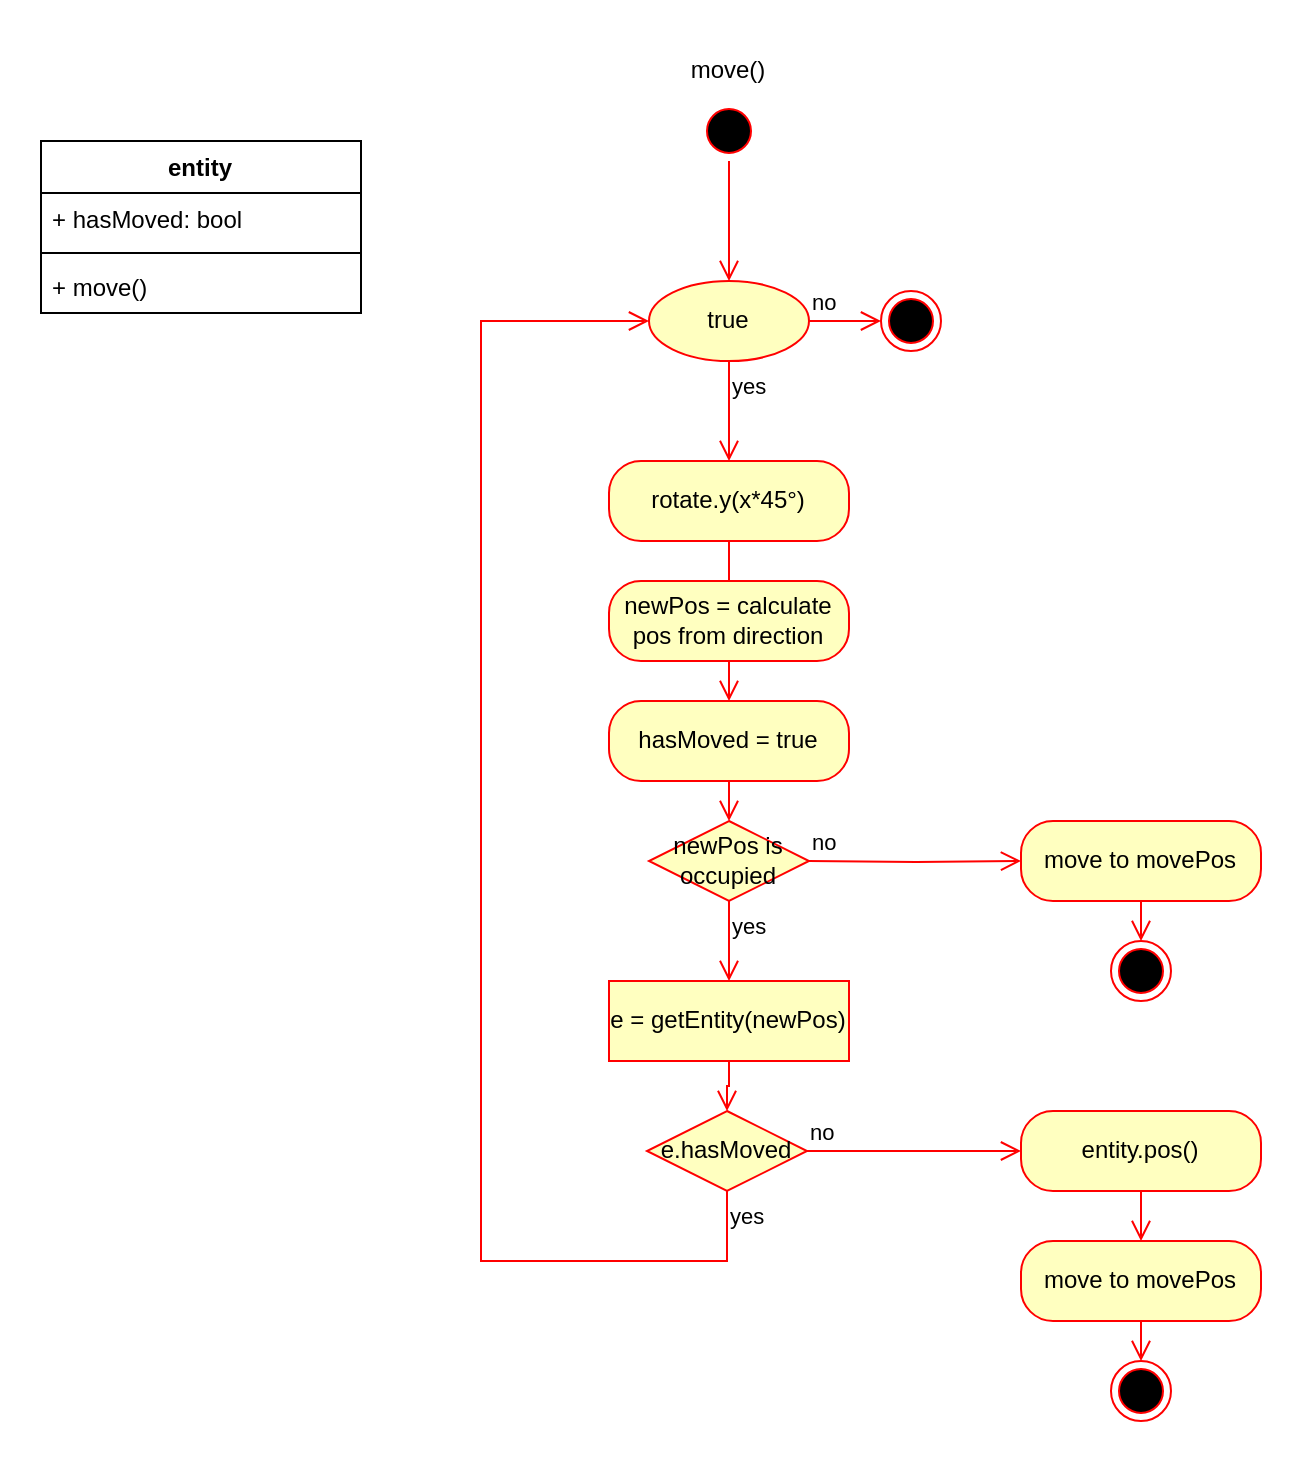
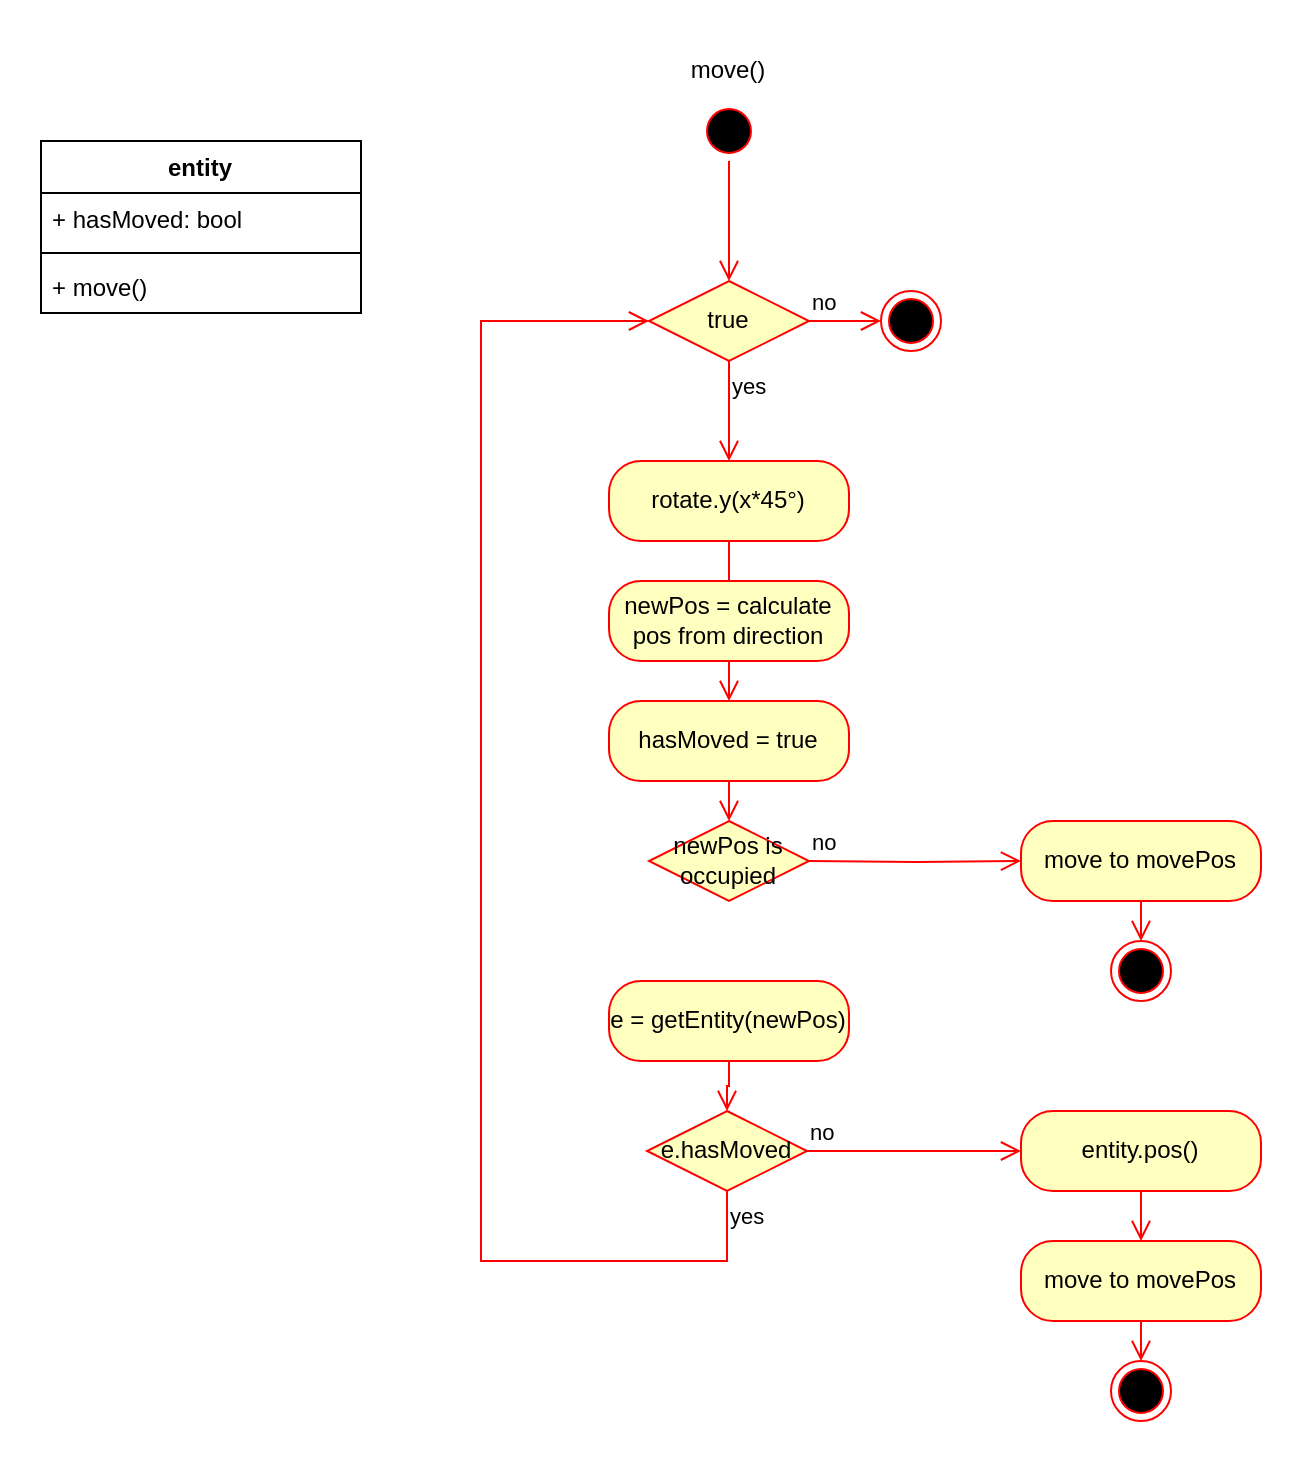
node "true": shape ellipse -> diamond
edge "newPos is occupied" -> "e = getEntity(newPos)": removed, label "yes"
node "e = getEntity(newPos)": shape rectangle -> rounded rectangle
